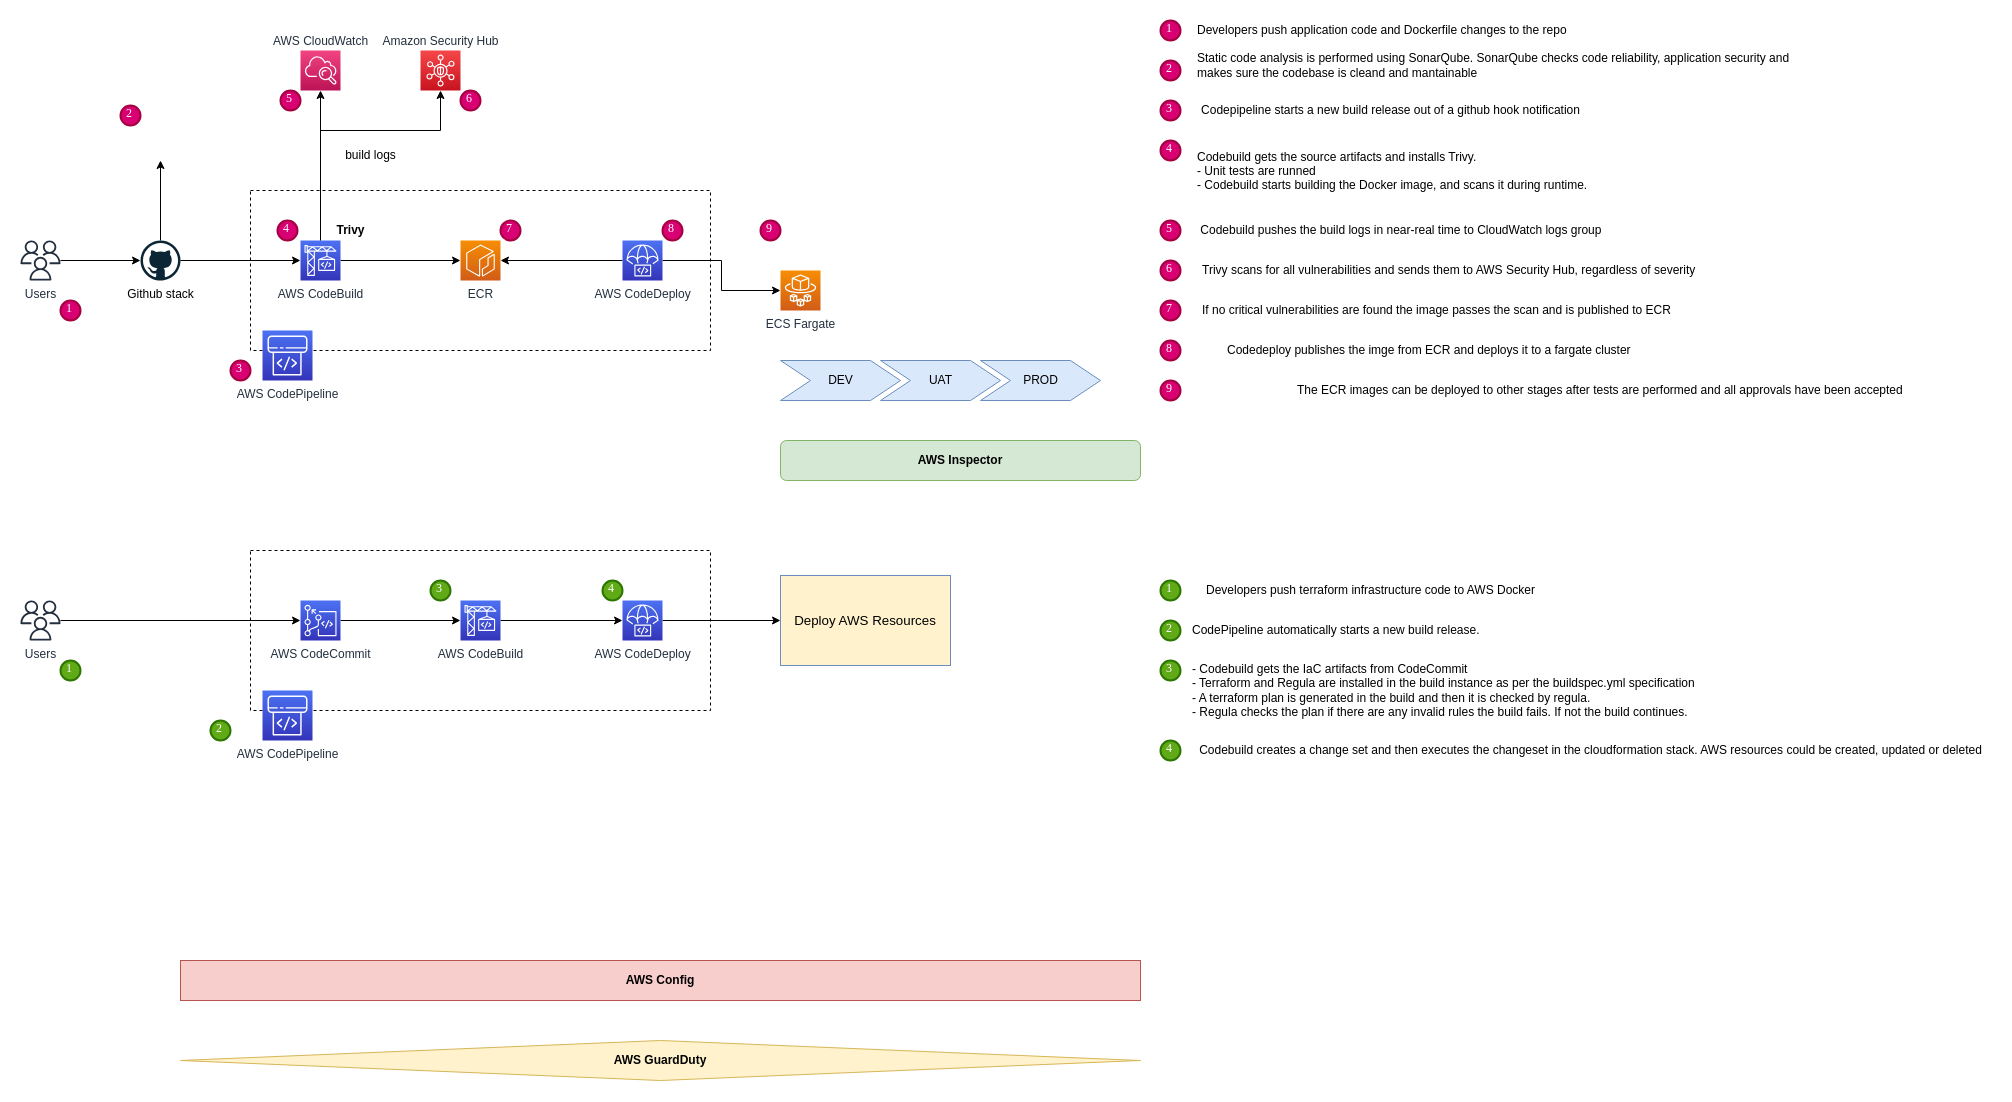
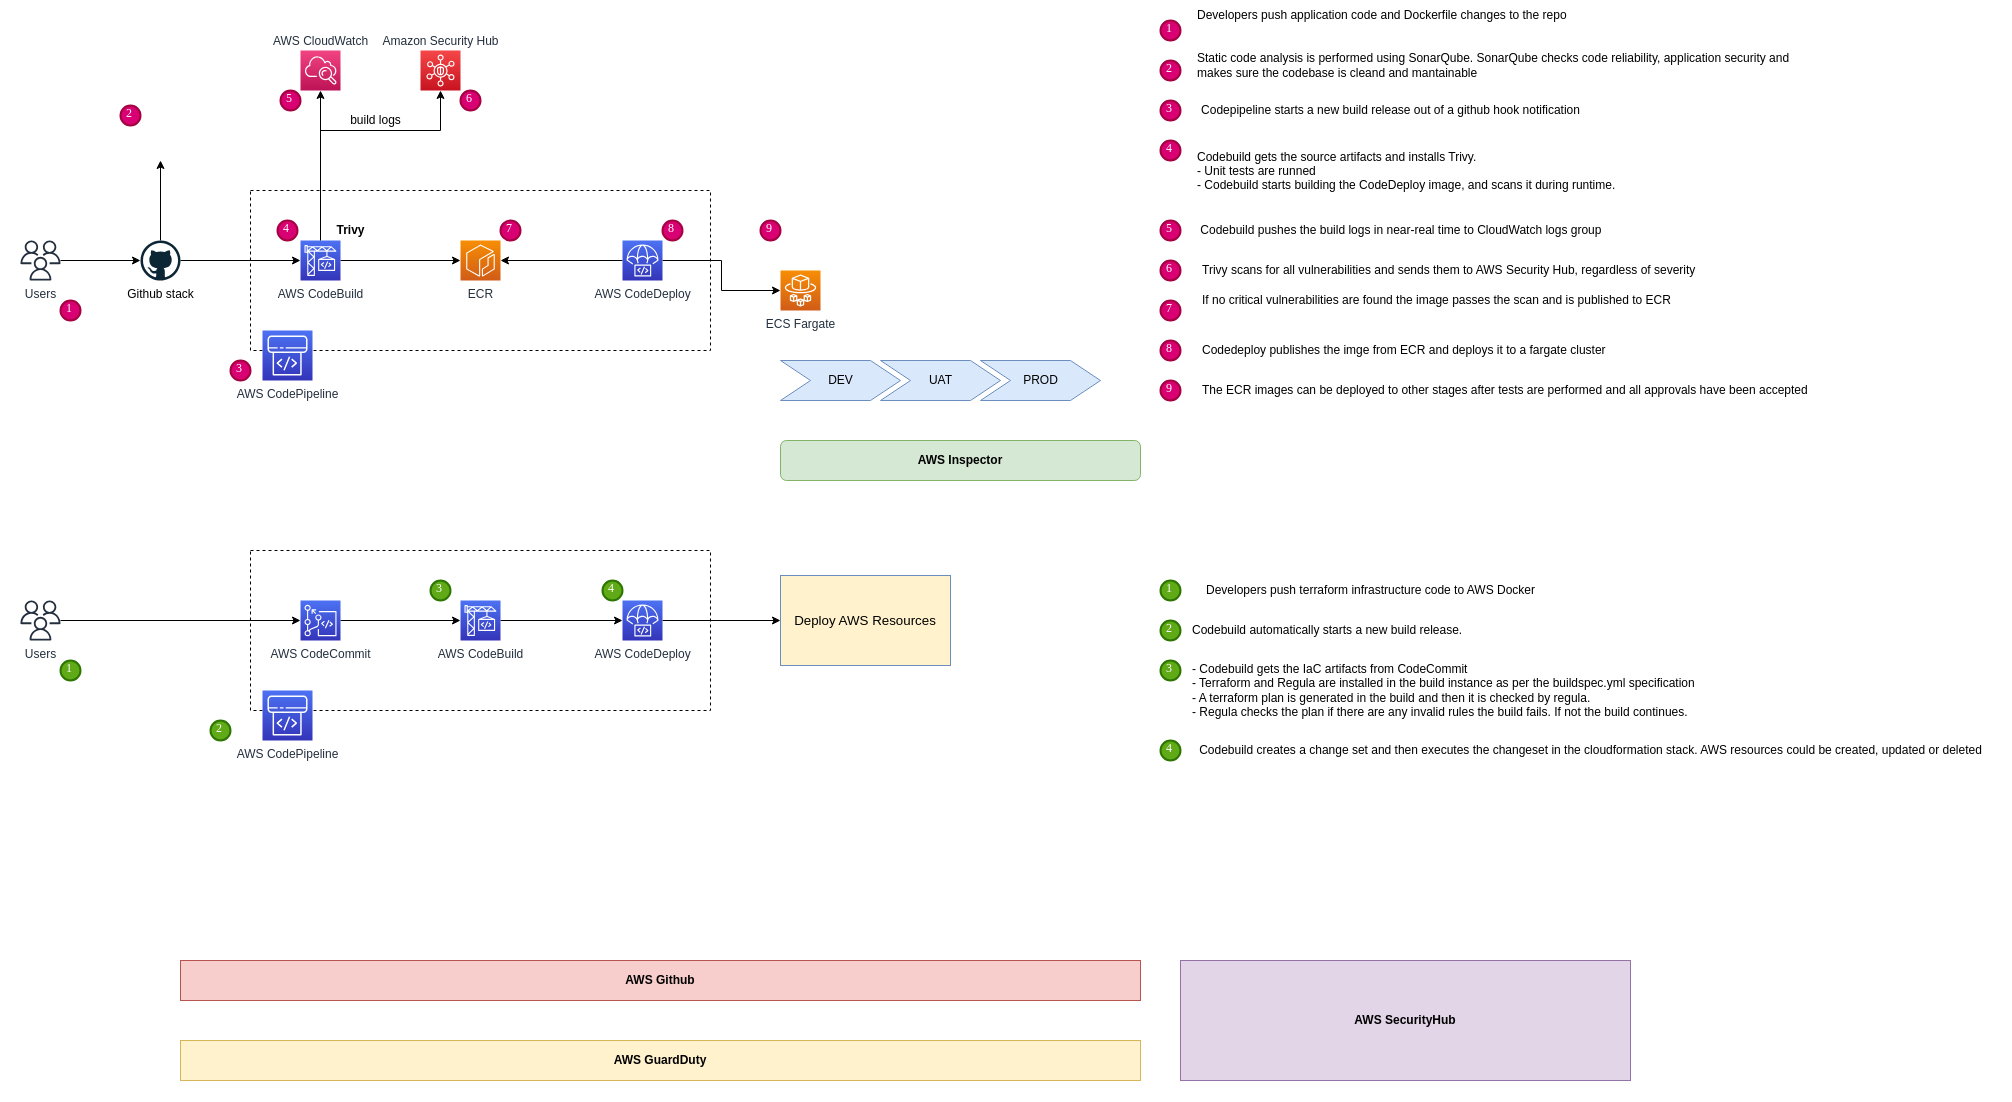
node "Developers push application code and Dockerfile changes to the repo": moved (1391, 31) -> (1391, 16)
node "build logs": moved (371, 156) -> (376, 121)
node "Codebuild gets the source artifacts and installs Trivy. - Unit tests are runned - Codebuild starts building the Docker image, and scans it during runtime.": label "Codebuild gets the source artifacts and installs Trivy. - Unit tests are runned - Codebuild starts building the Docker image, and scans it during runtime." -> "Codebuild gets the source artifacts and installs Trivy. - Unit tests are runned - Codebuild starts building the CodeDeploy image, and scans it during runtime."
node "If no critical vulnerabilities are found the image passes the scan and is published to ECR": moved (1441, 311) -> (1441, 301)
node "Codedeploy publishes the imge from ECR and deploys it to a fargate cluster": moved (1436, 351) -> (1411, 351)
node "The ECR images can be deployed to other stages after tests are performed and all approvals have been accepted": moved (1606, 391) -> (1511, 391)
node "CodePipeline automatically starts a new build release.": label "CodePipeline automatically starts a new build release." -> "Codebuild automatically starts a new build release."
node "AWS Config": label "AWS Config" -> "AWS Github"
node "AWS SecurityHub": added
node "AWS GuardDuty": shape diamond -> rectangle
